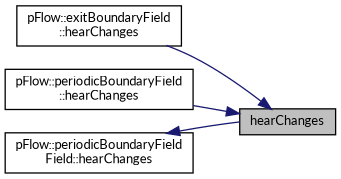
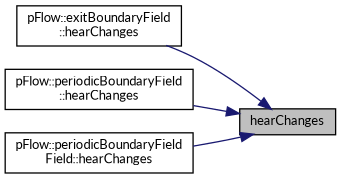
edge "hearChanges" -> "pFlow::periodicBoundaryField Field::hearChanges": reversed
